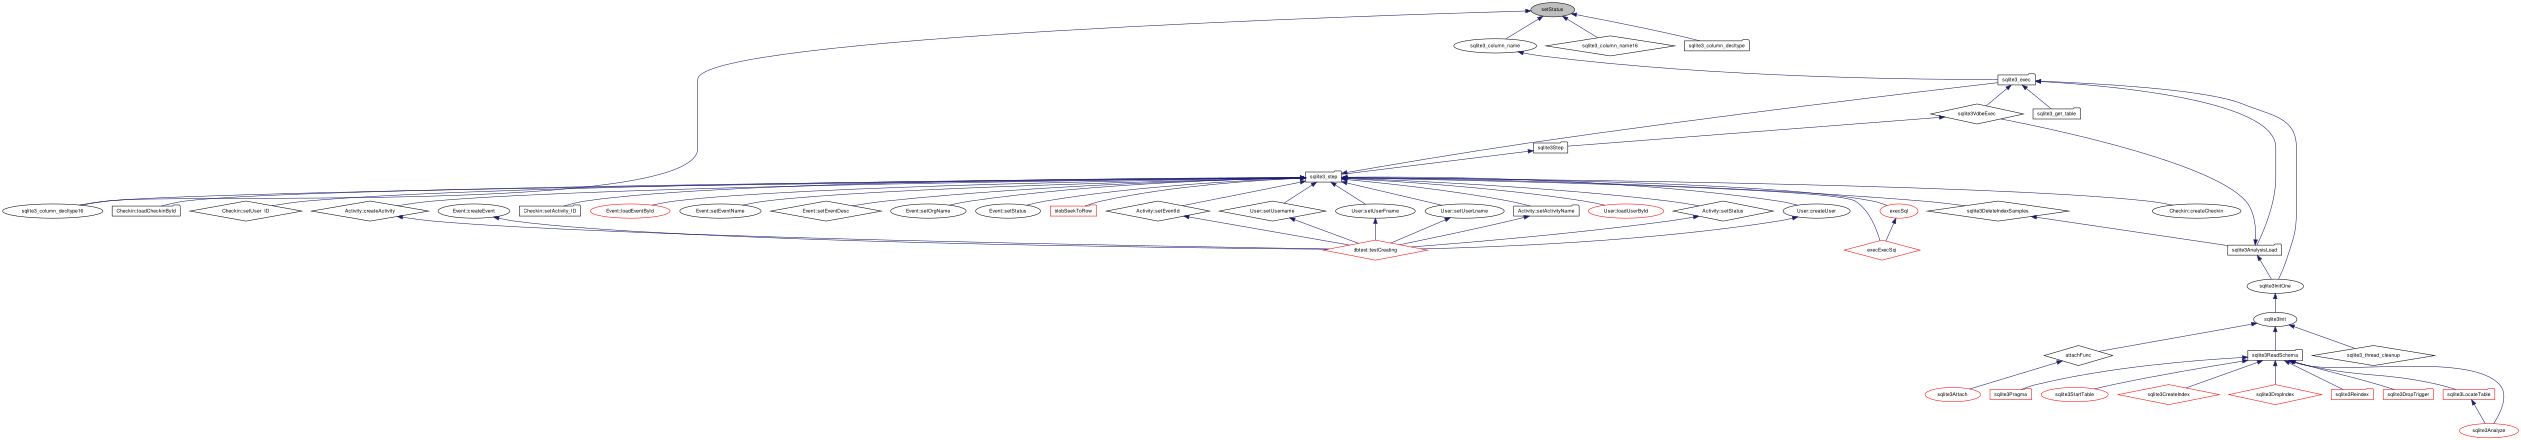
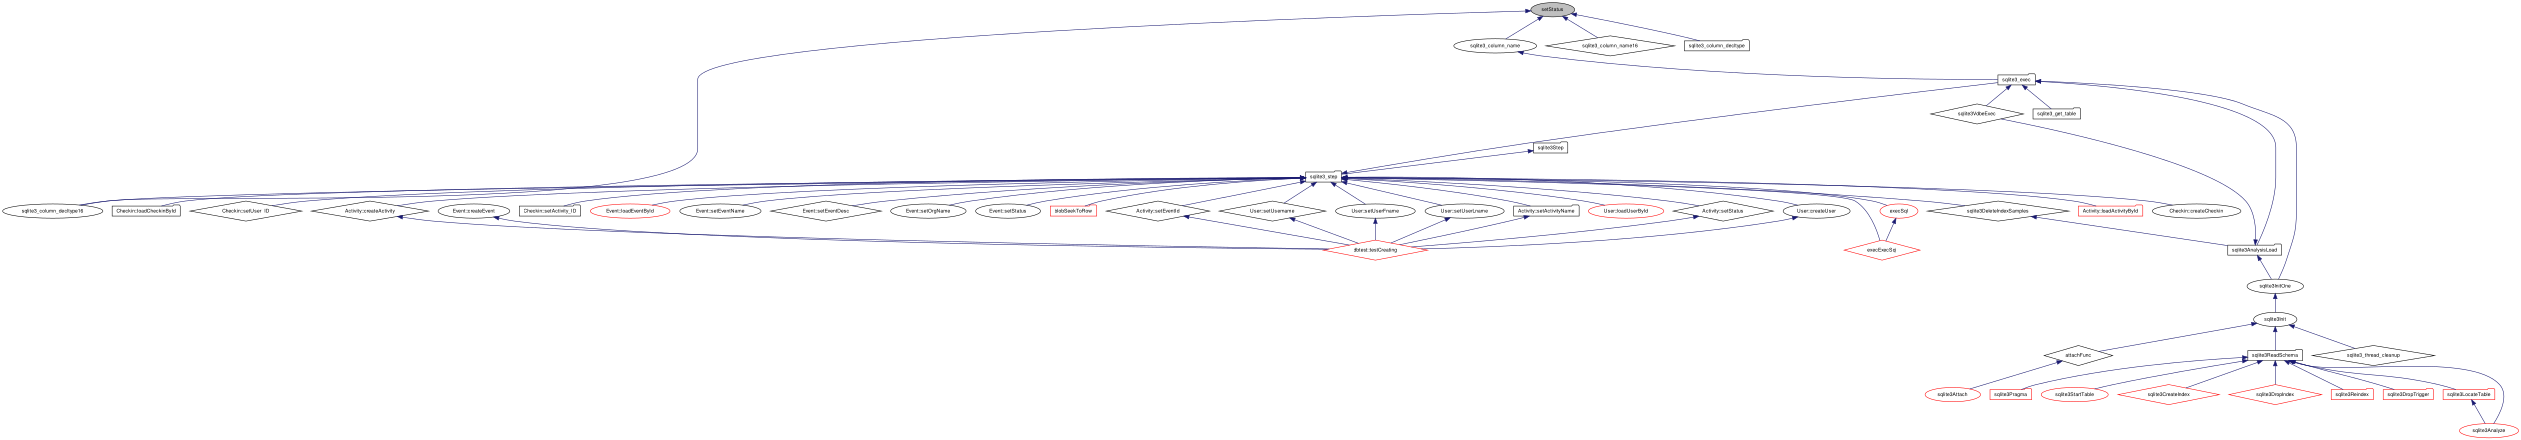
edge "sqlite3Step" -> "sqlite3VdbeExec": removed
node "Activity::loadActivityById": added
